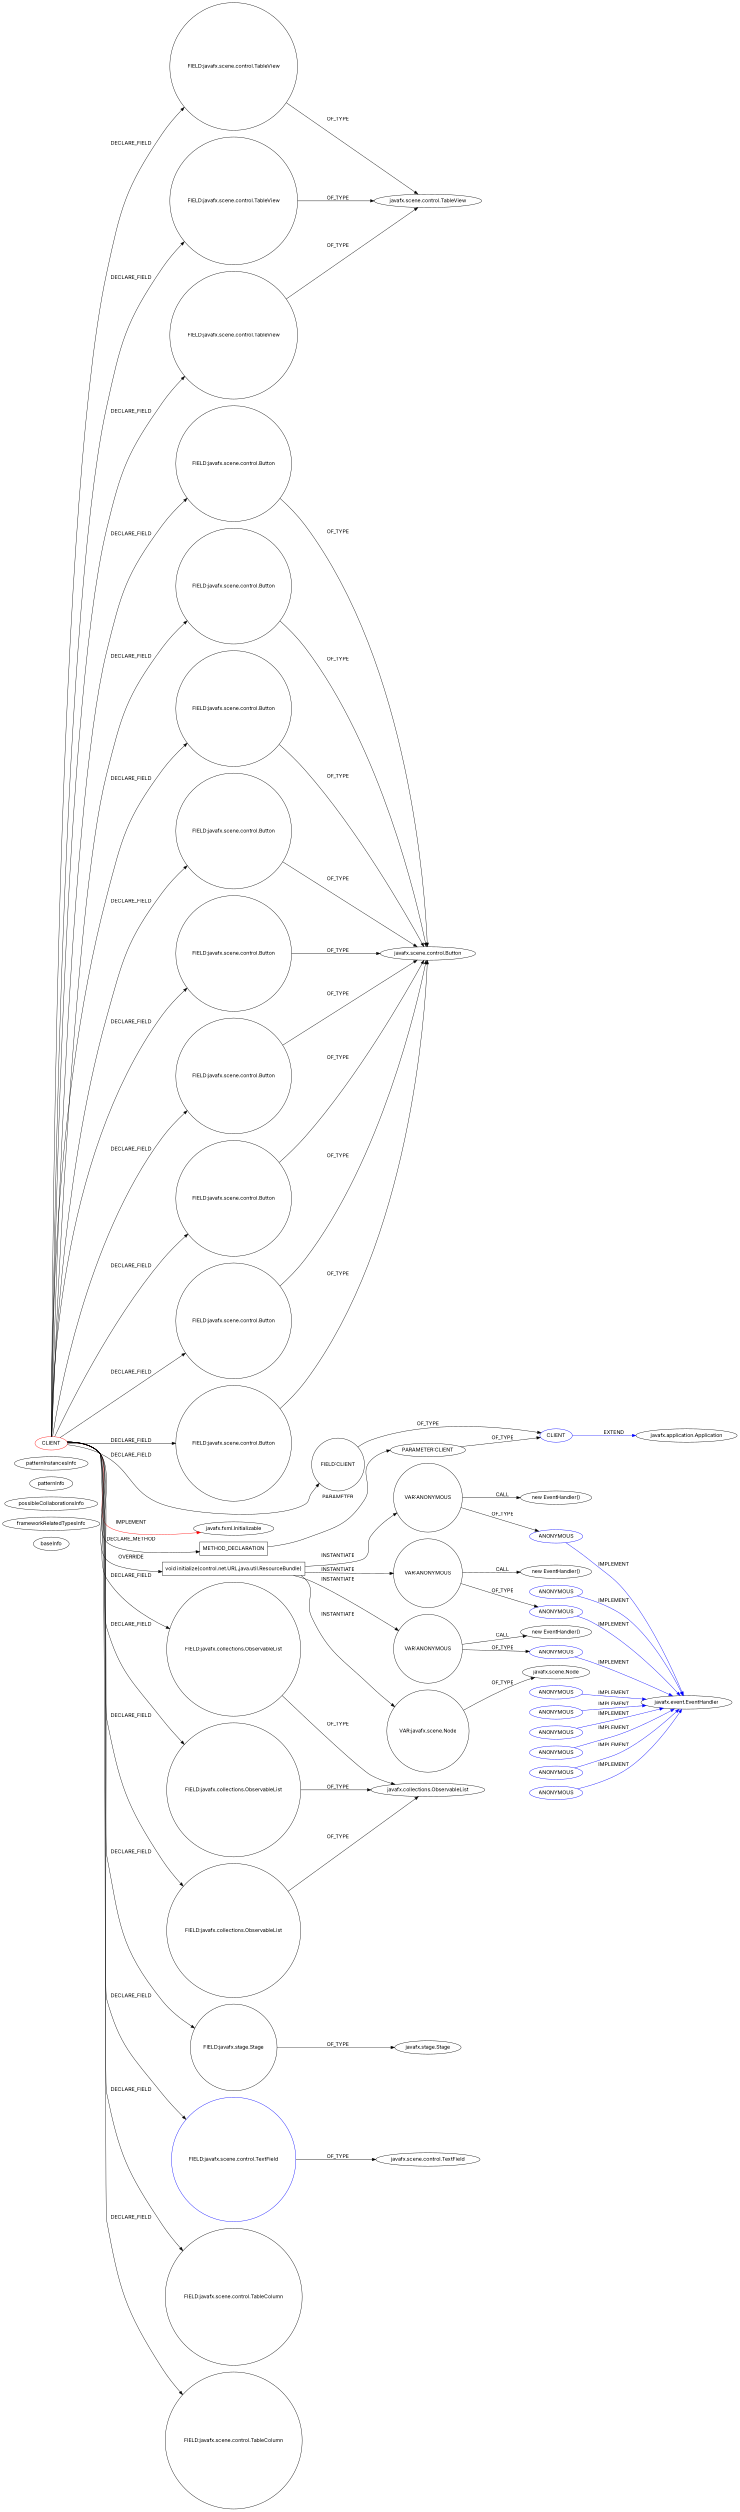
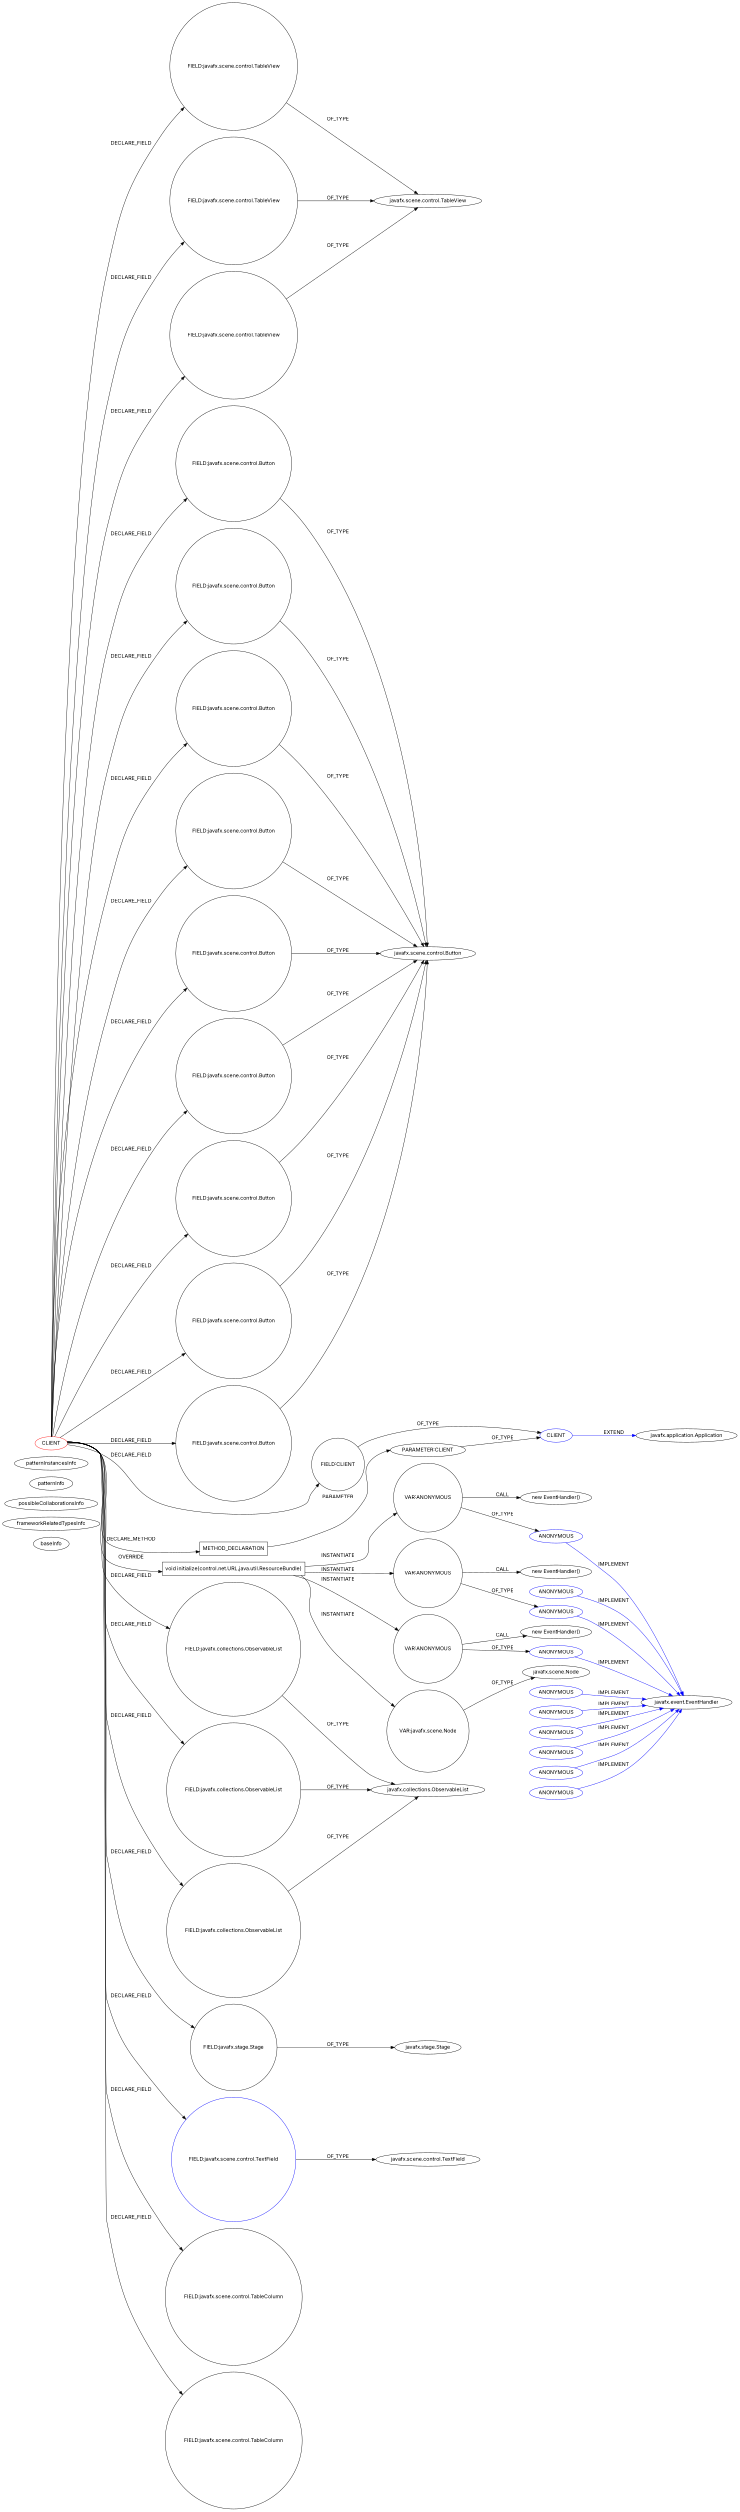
node "javafx.fxml.Initializable": removed
